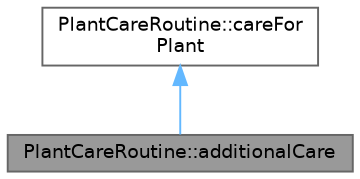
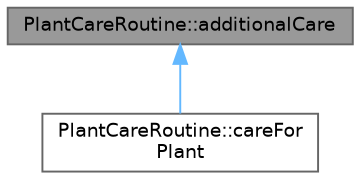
edge "PlantCareRoutine::additionalCare" -> "PlantCareRoutine::careFor Plant": reversed
